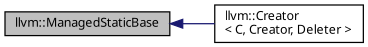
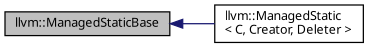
node "llvm::Creator < C, Creator, Deleter >": label "llvm::Creator < C, Creator, Deleter >" -> "llvm::ManagedStatic < C, Creator, Deleter >"
